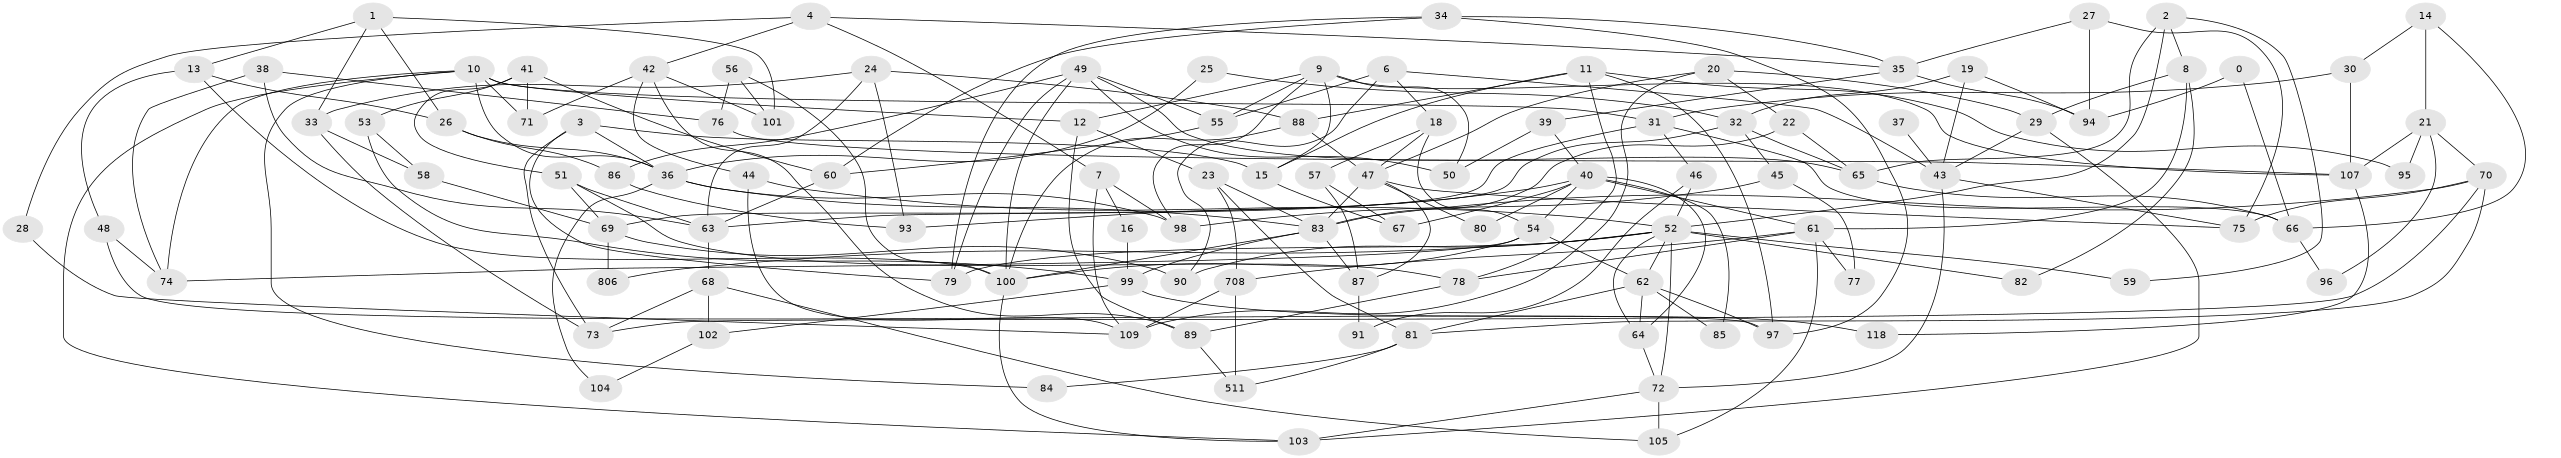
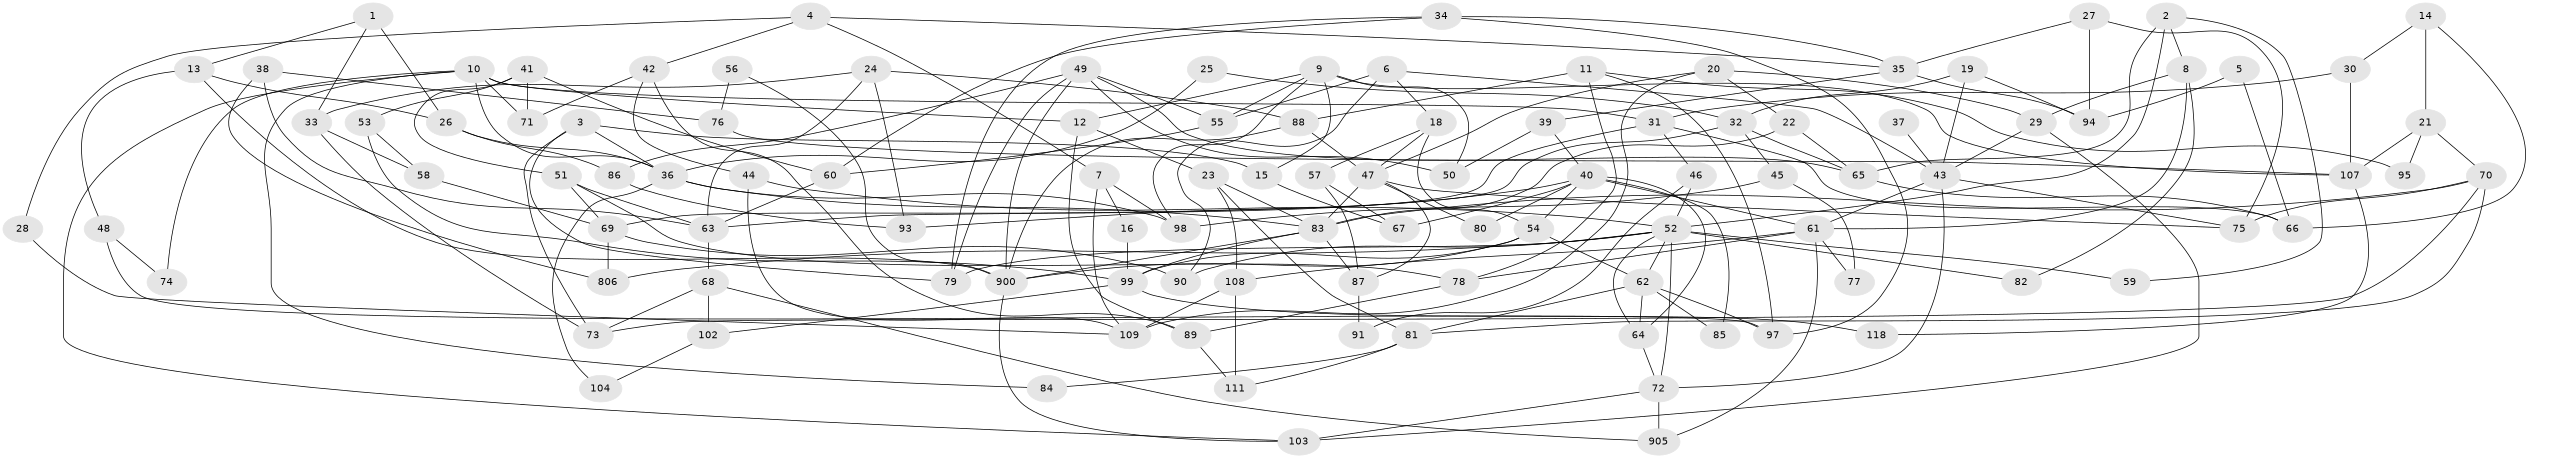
node "0": label "0" -> "5"
edge "11" -- "15": removed
node "101": removed
edge "38" -- "74": now "38" -- "806"
edge "43" -- "61": added
edge "54" -- "74": now "54" -- "99"
node "100": label "100" -> "900"
node "708": label "708" -> "108"
node "96": removed
node "511": label "511" -> "111"
node "105": label "105" -> "905"
